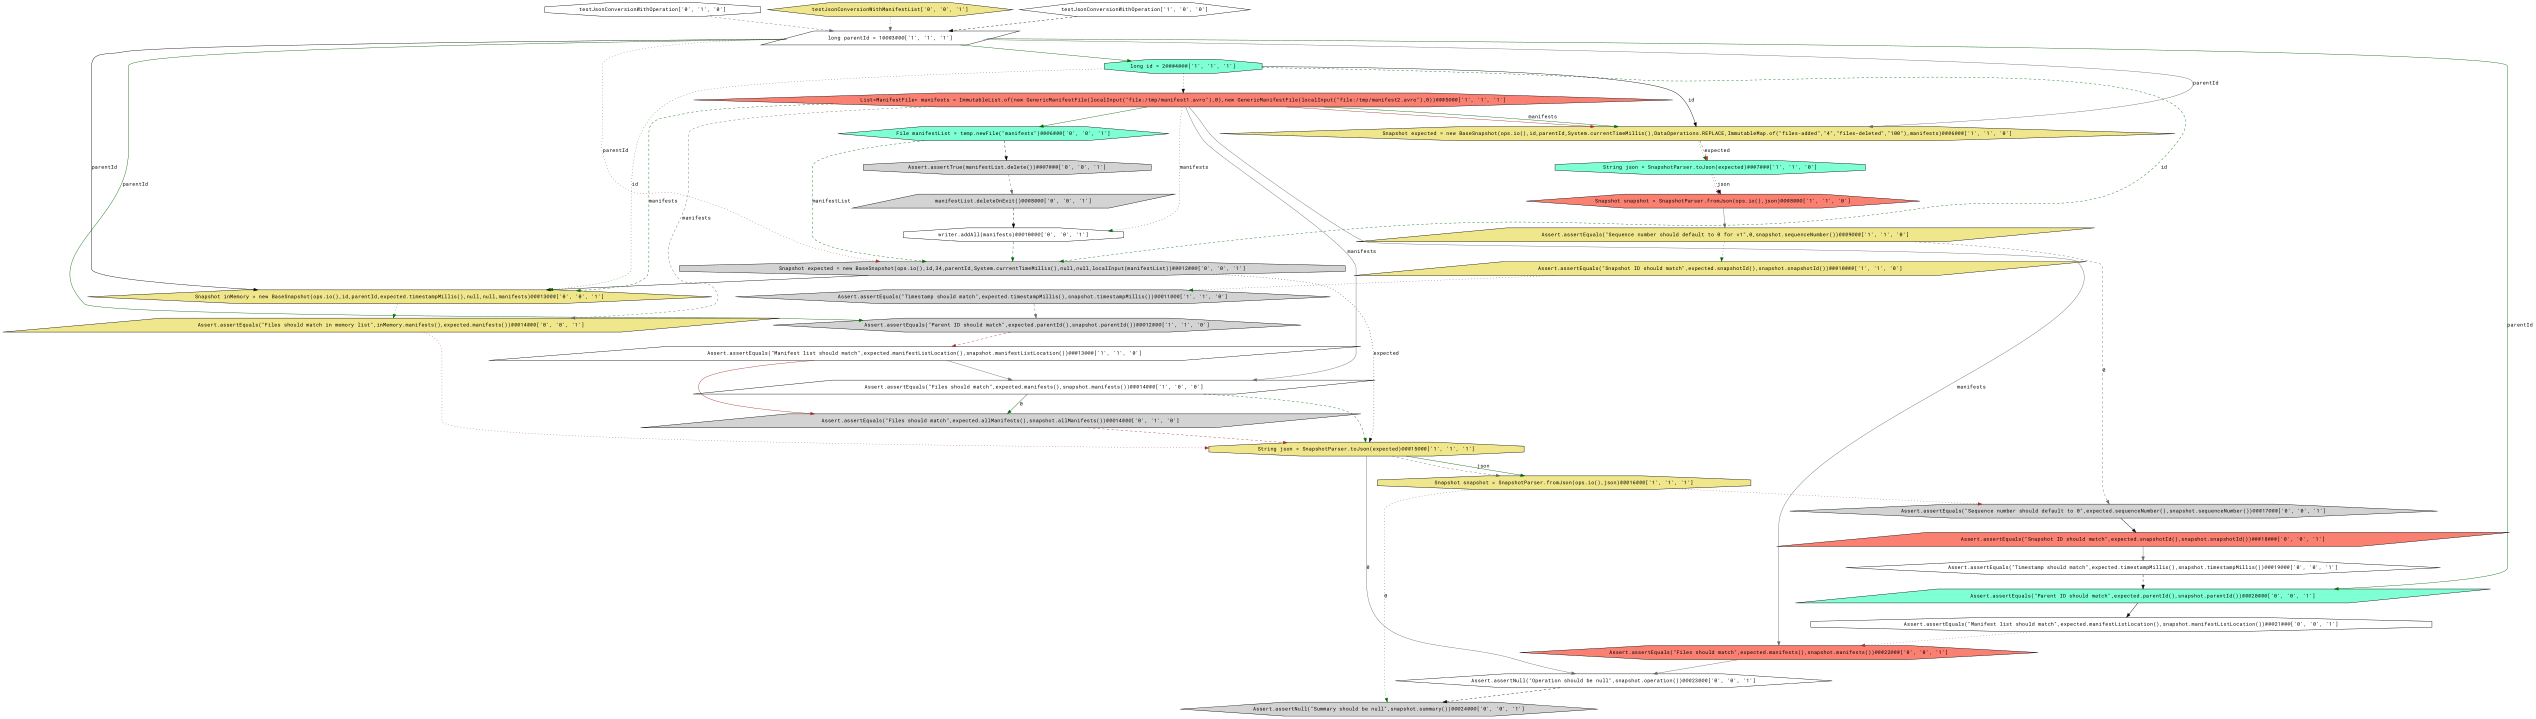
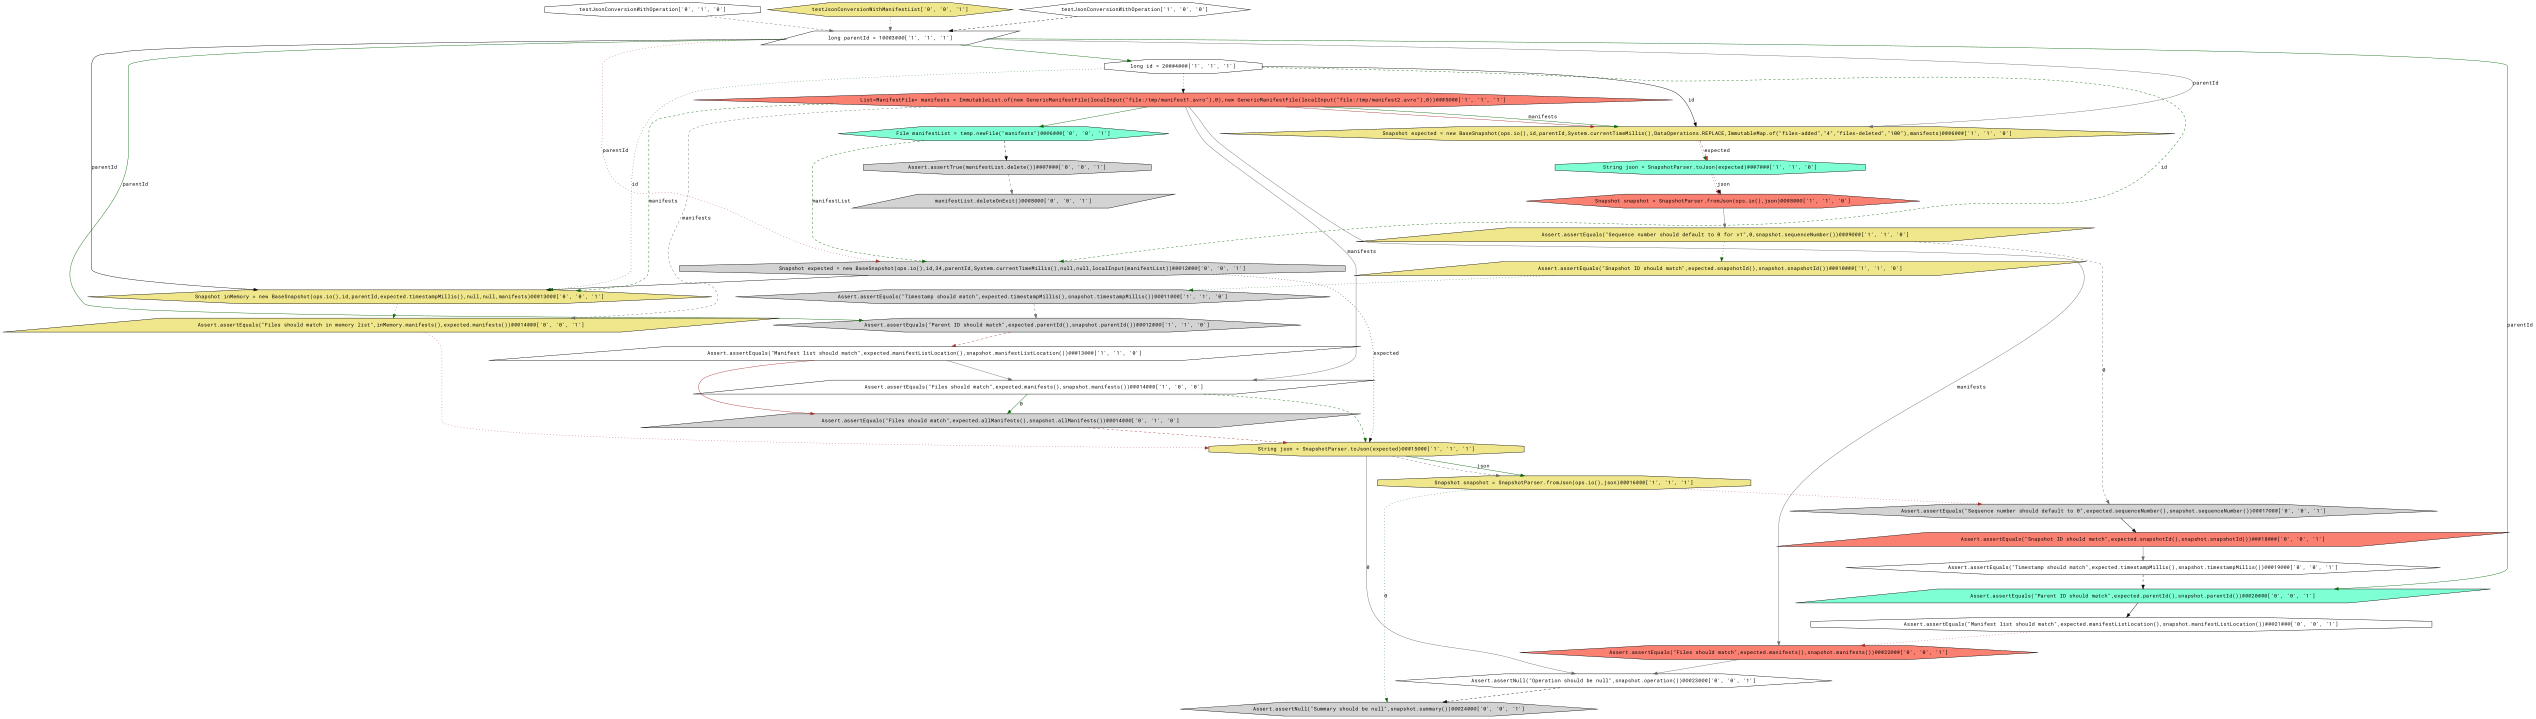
node "long id = 2@@@4@@@['1', '1', '1']": fillcolor aquamarine -> white
node "writer.addAll(manifests)@@@10@@@['0', '0', '1']": removed
